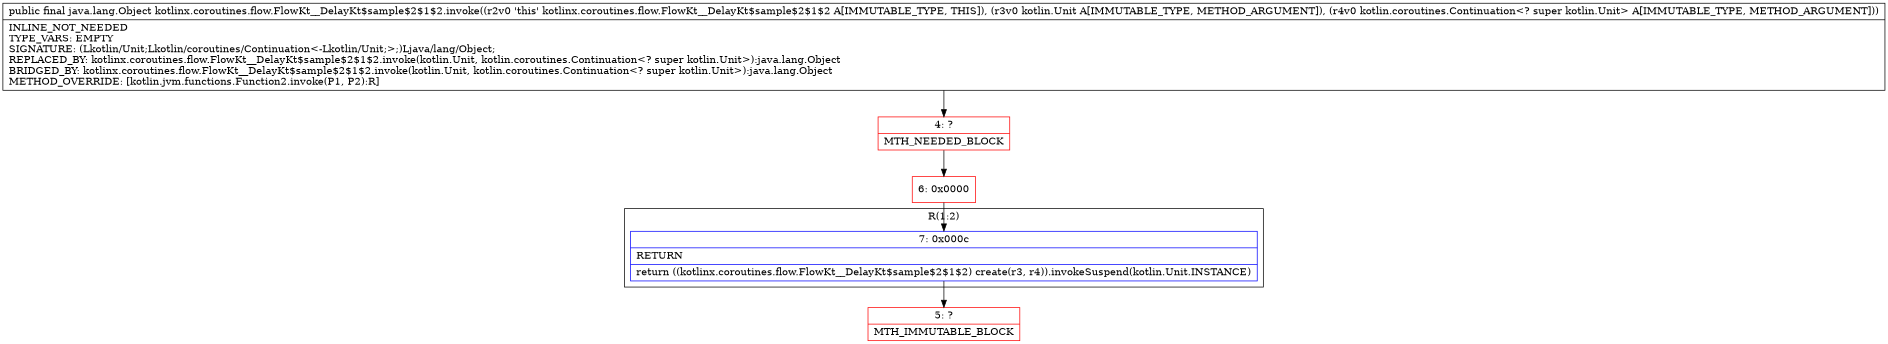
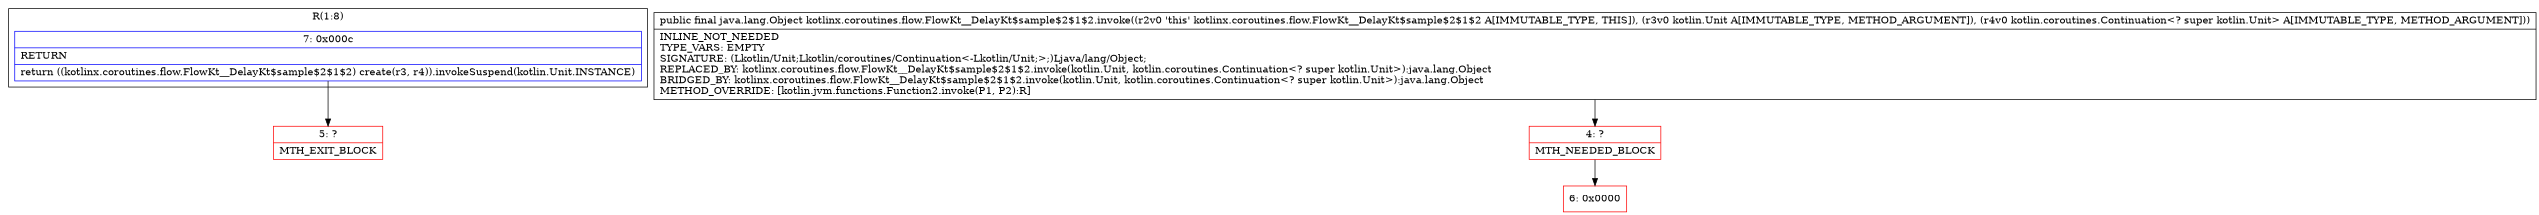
edge "6: 0x0000" -> "7: 0x000c": removed
cluster "R(1:2)": label "R(1:2)" -> "R(1:8)"
node "5: ?": text "MTH_IMMUTABLE_BLOCK" -> "MTH_EXIT_BLOCK"
